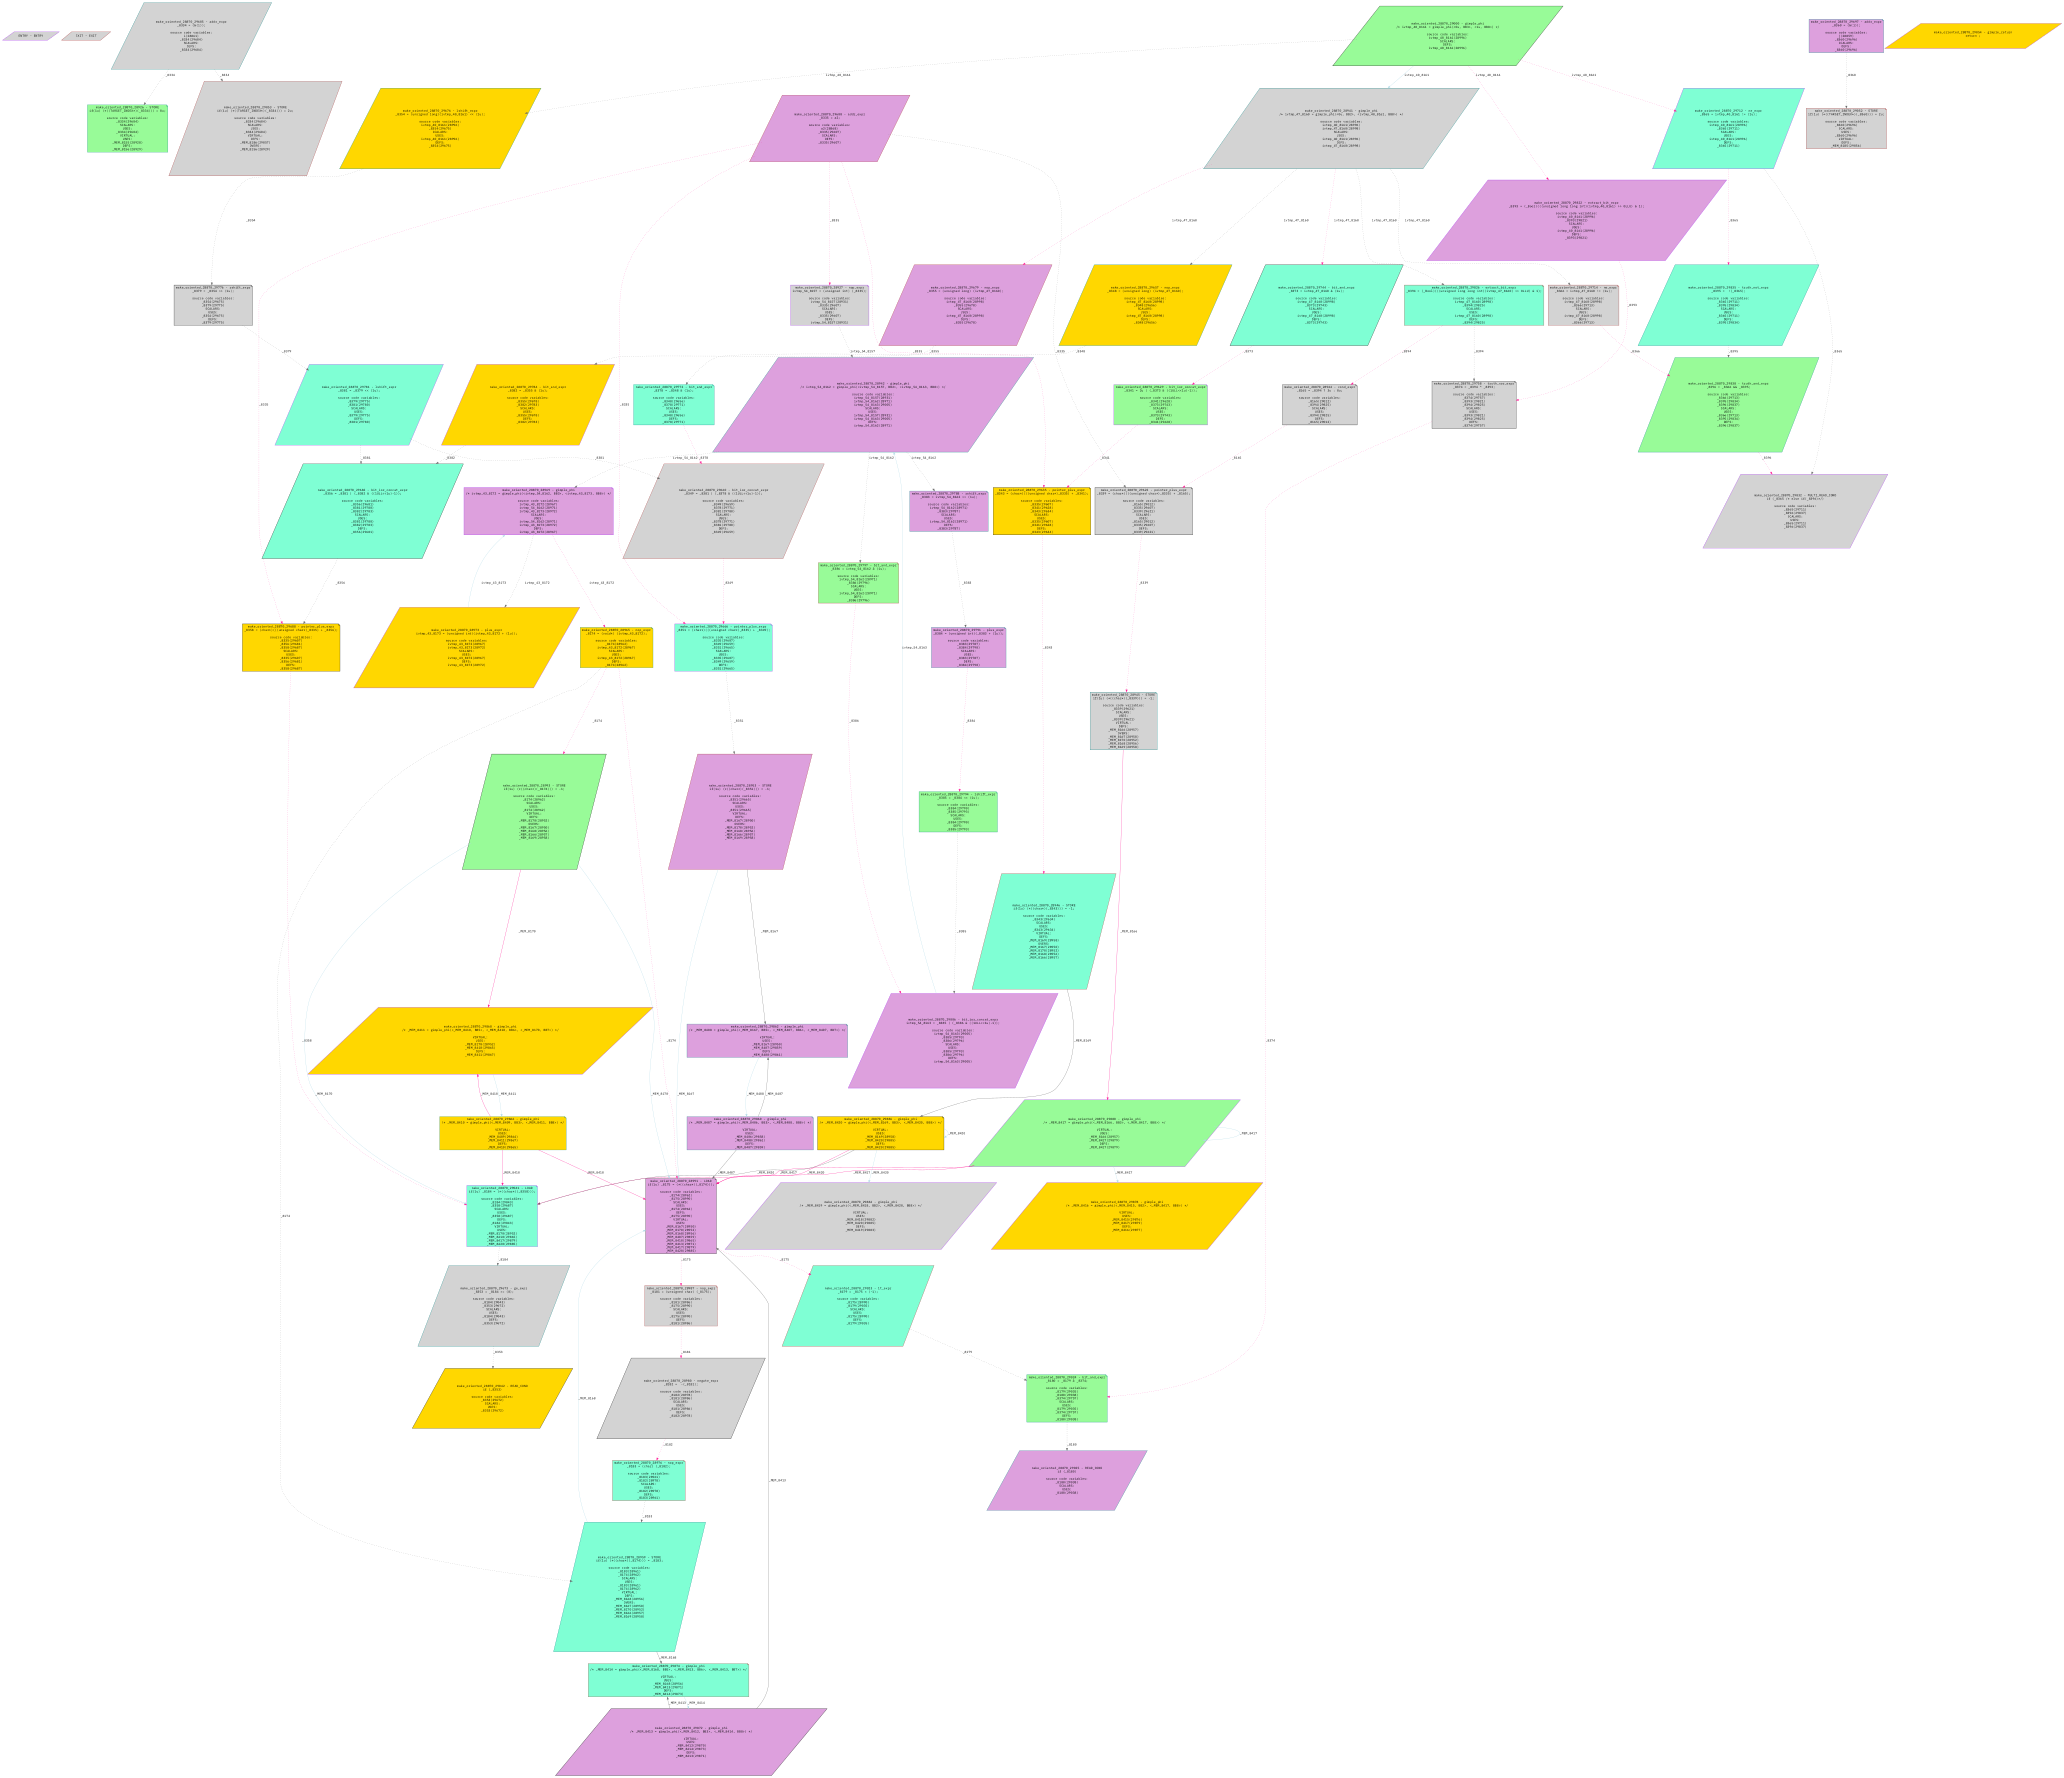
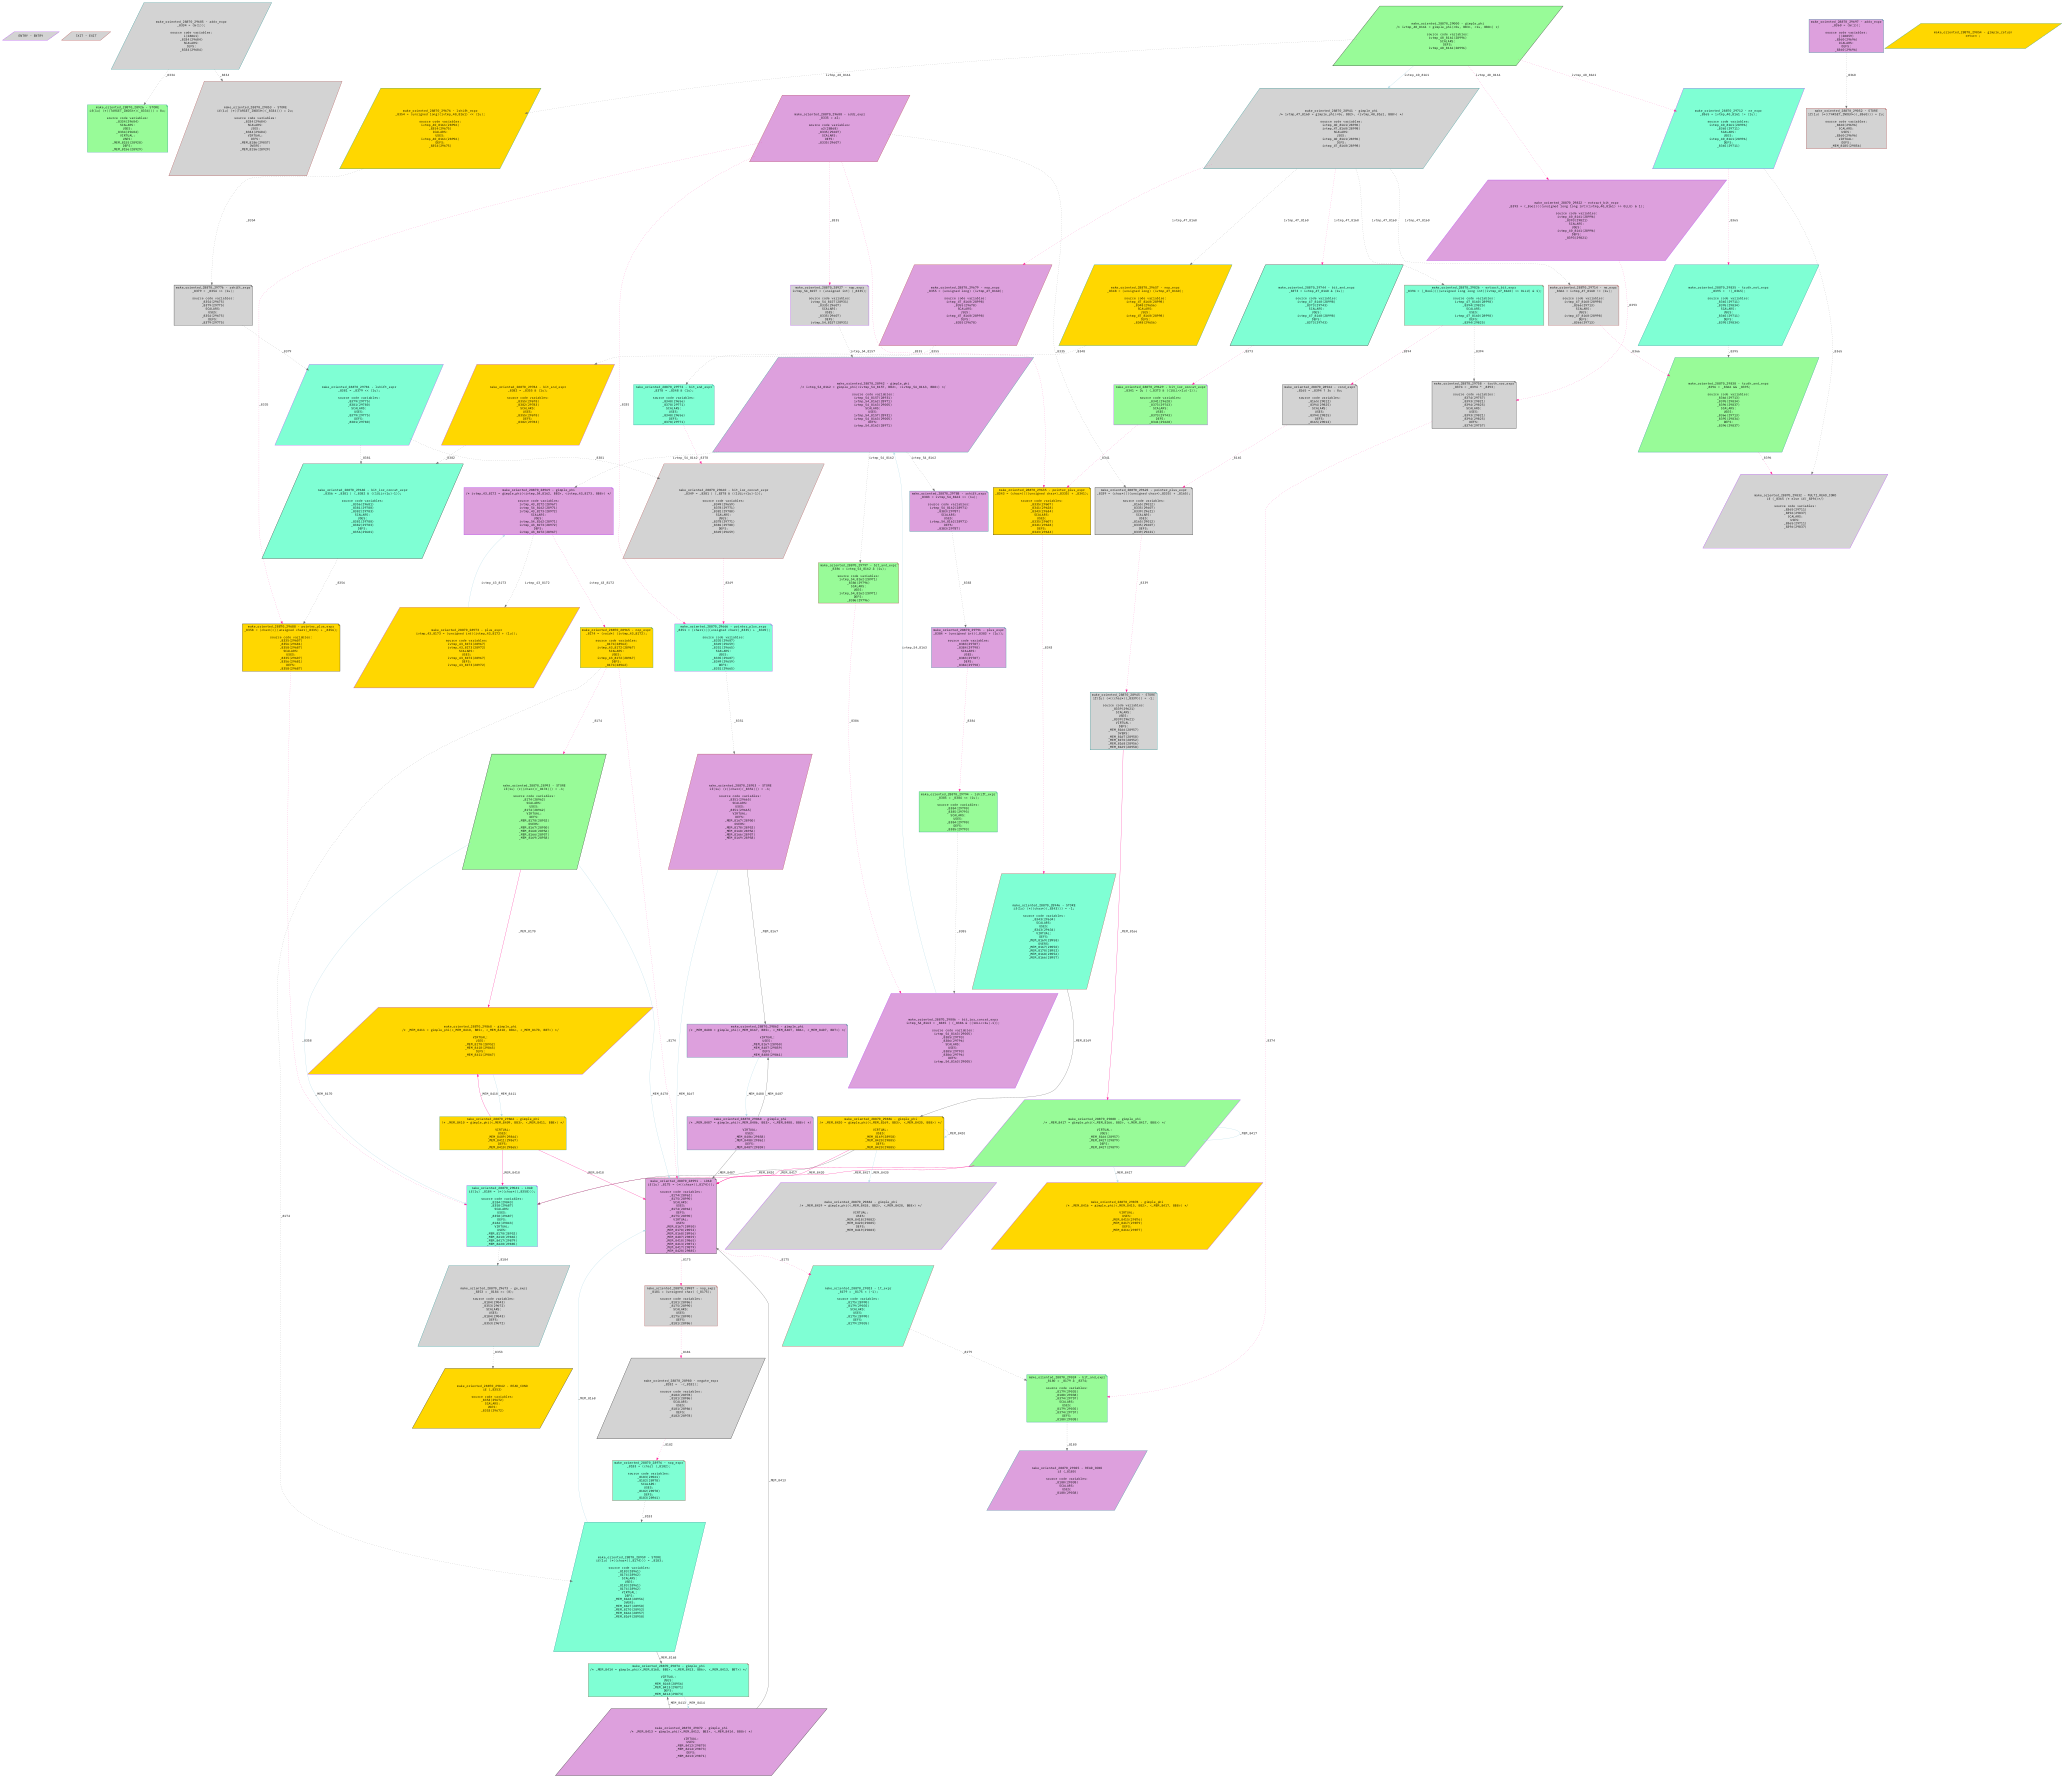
node "make_oriented_28870_29054 - gimple_return return ;": color purple -> teal
